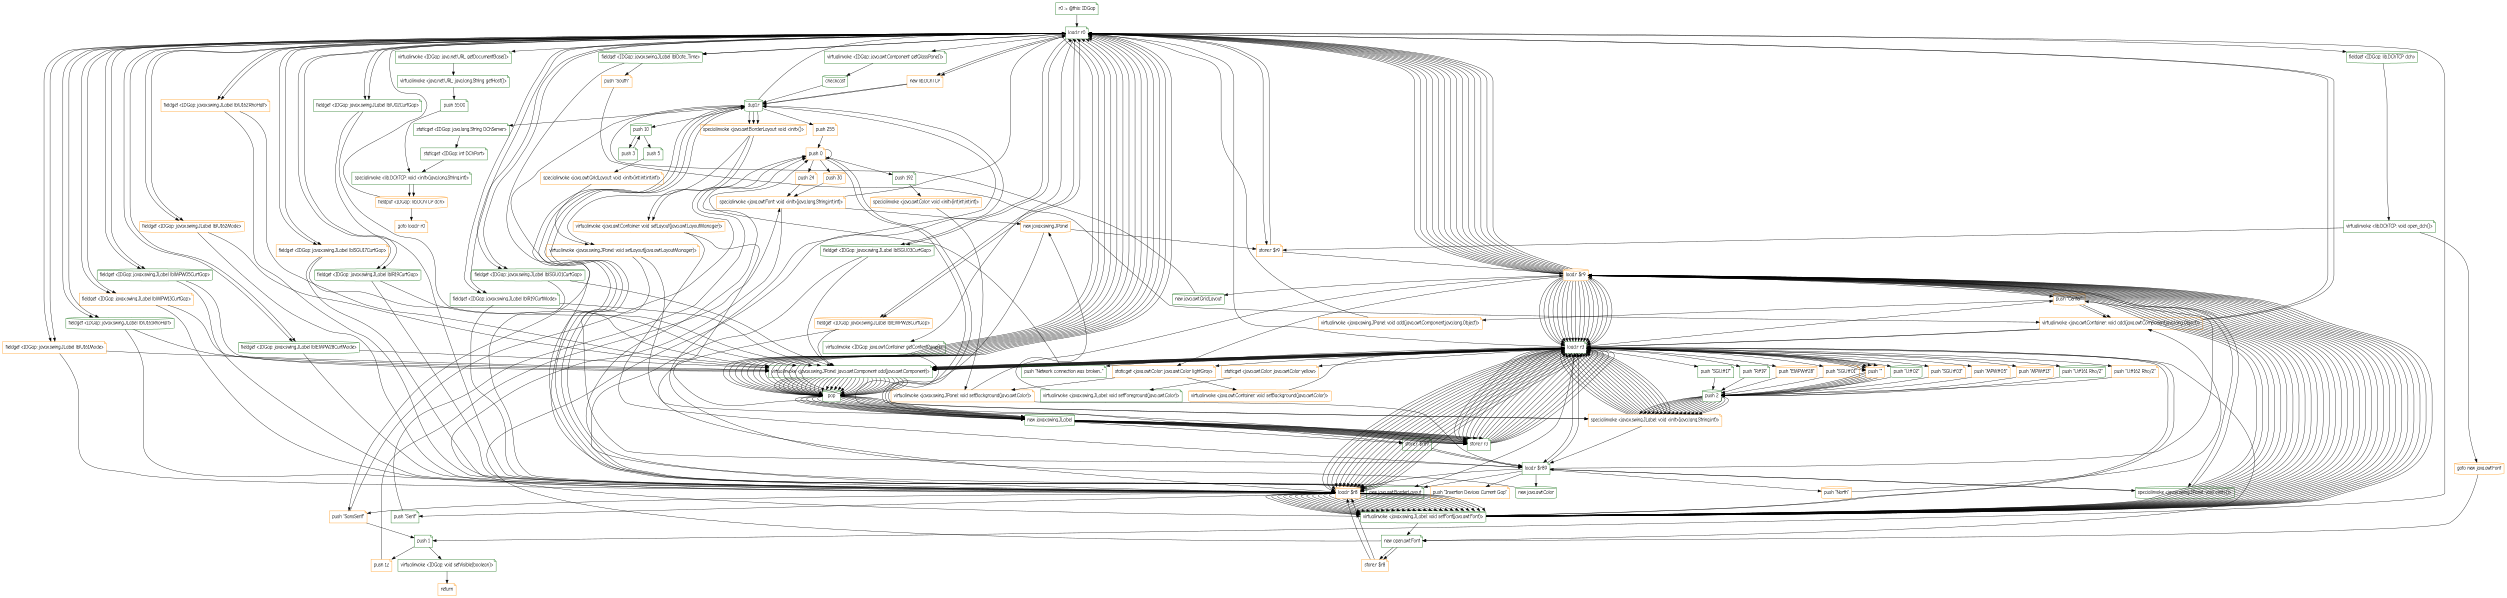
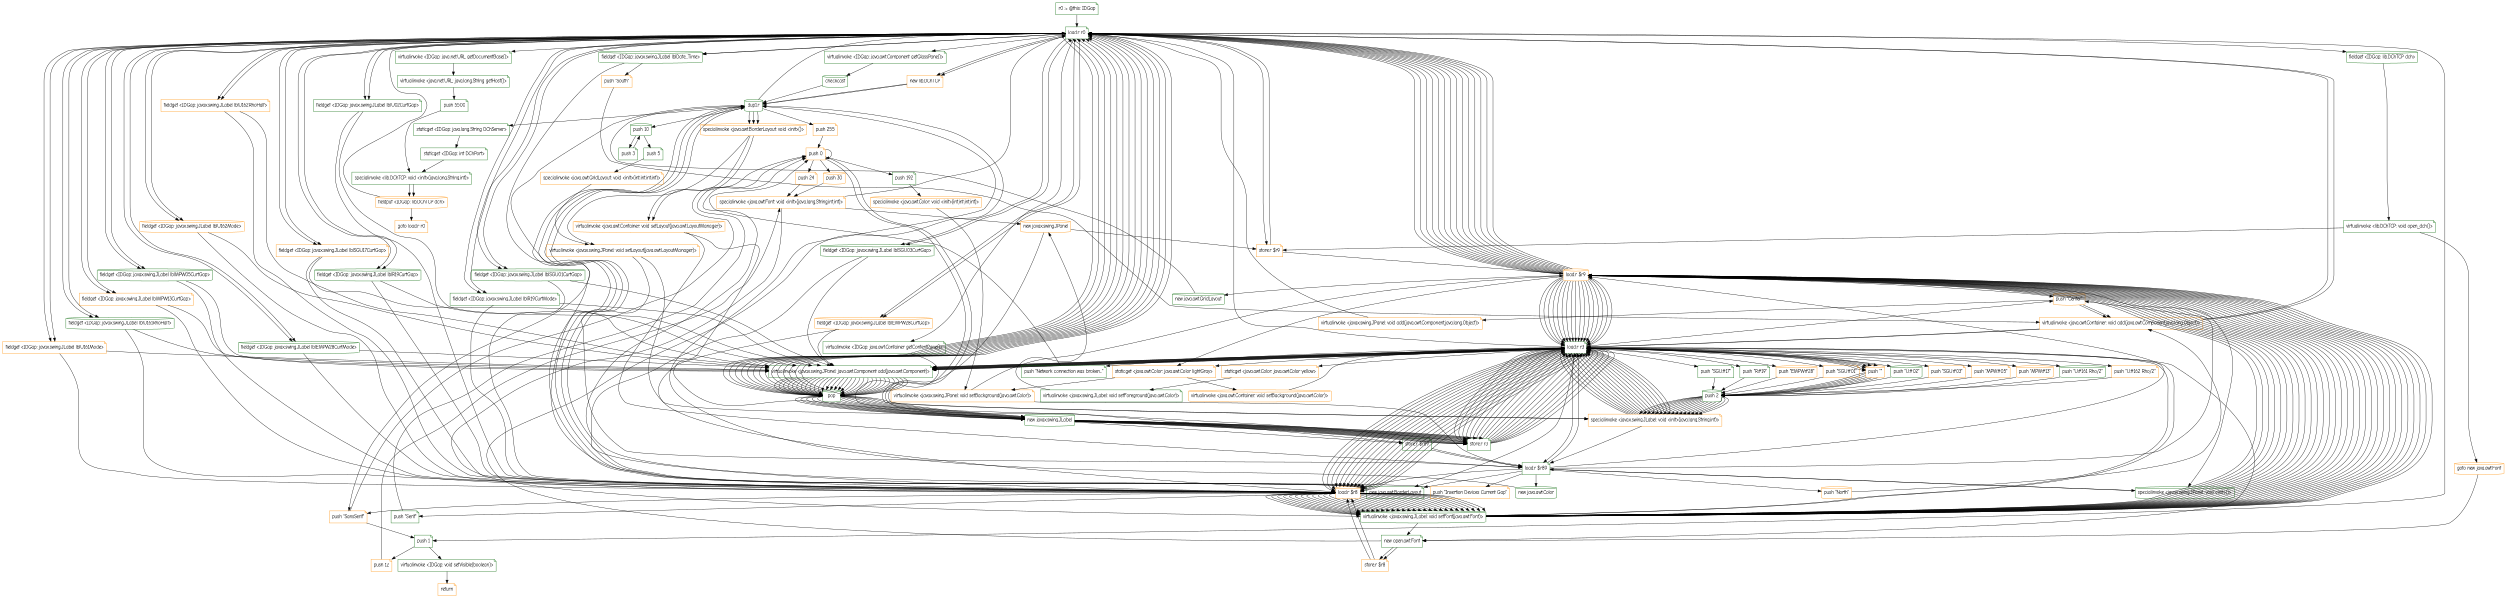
edge "specialinvoke <javax.swing.JPanel: void <init>()>" -> "load.r $r9": now "load.r $r89" -> "load.r $r9"
